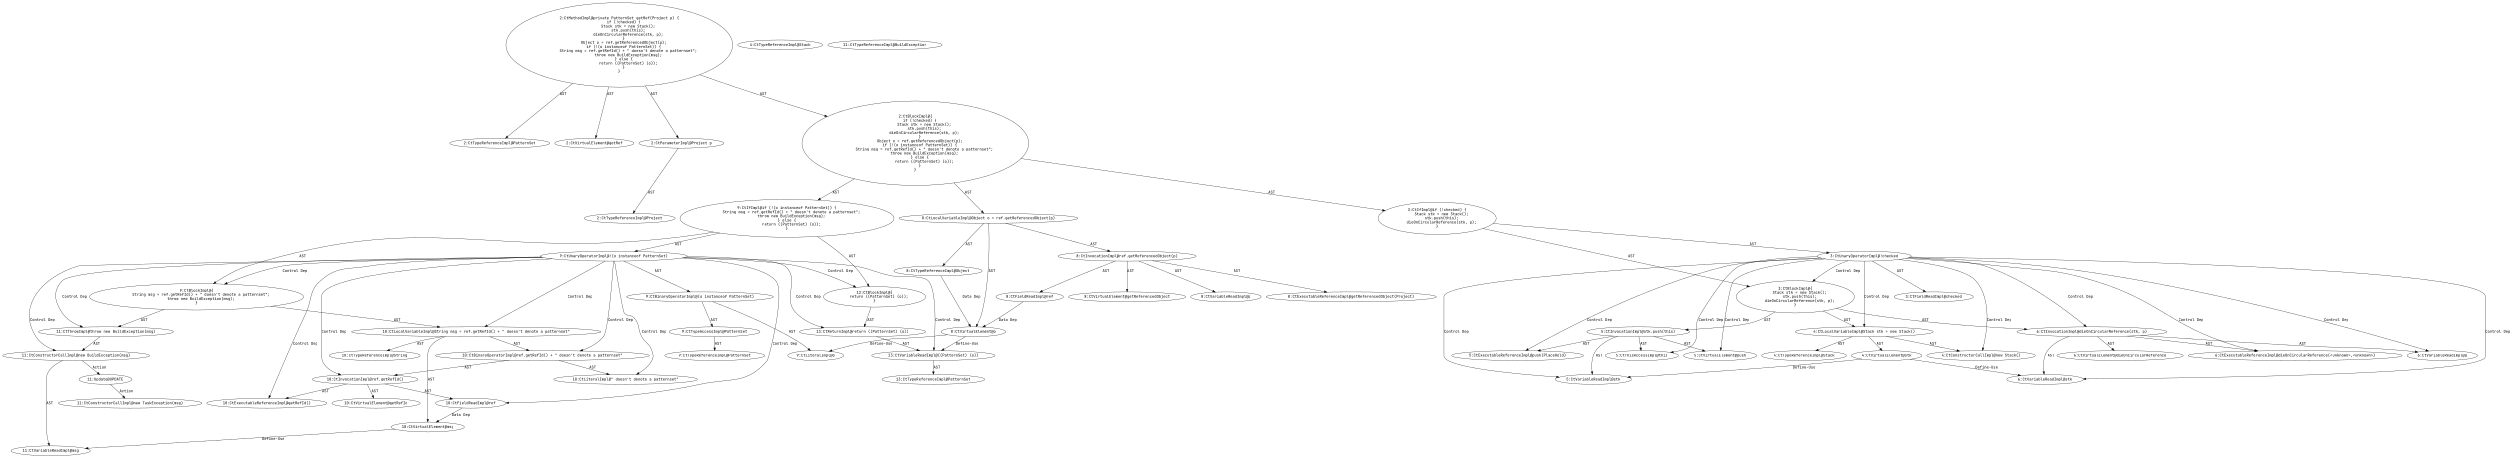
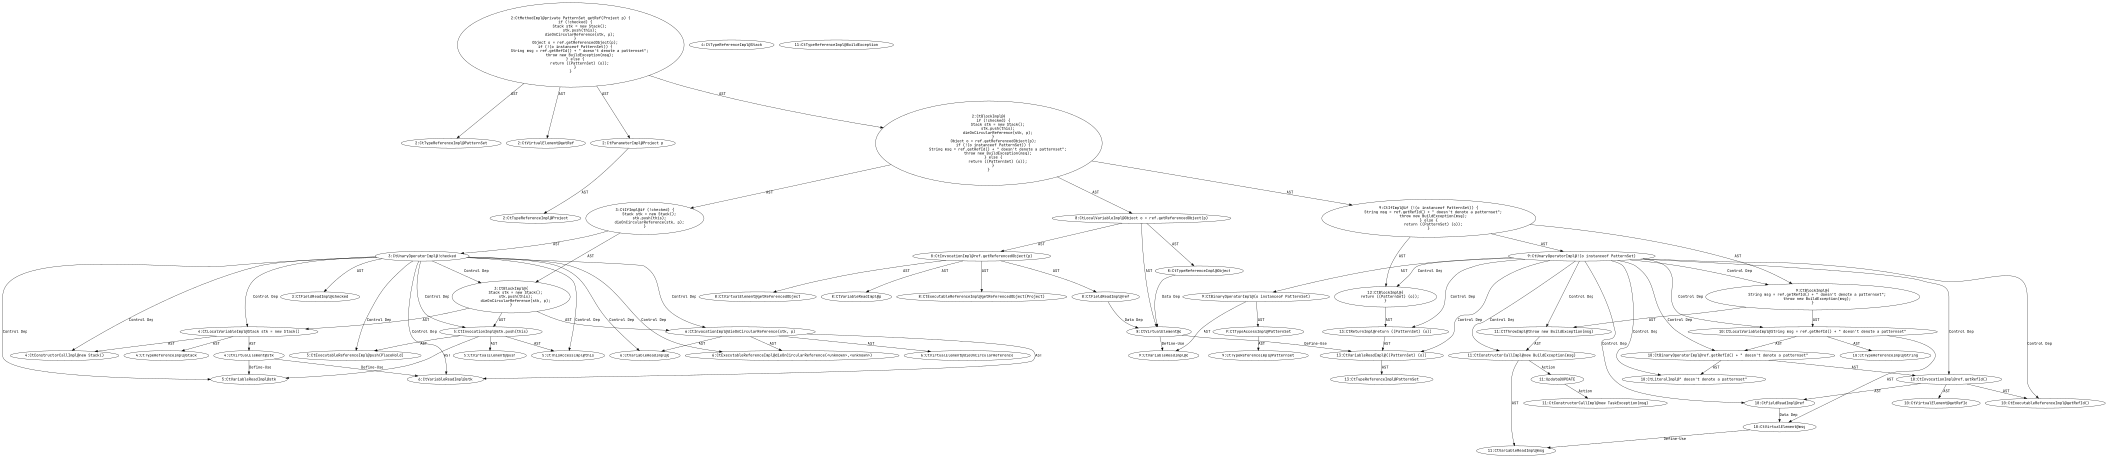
edge "3:CtUnaryOperatorImpl@!checked" -> "5:CtVirtualElement@push": now "3:CtUnaryOperatorImpl@!checked" -> "5:CtInvocationImpl@stk.push(this)"
node "9:CtLiteralImpl@o": label "9:CtLiteralImpl@o" -> "9:CtVariableReadImpl@o"
